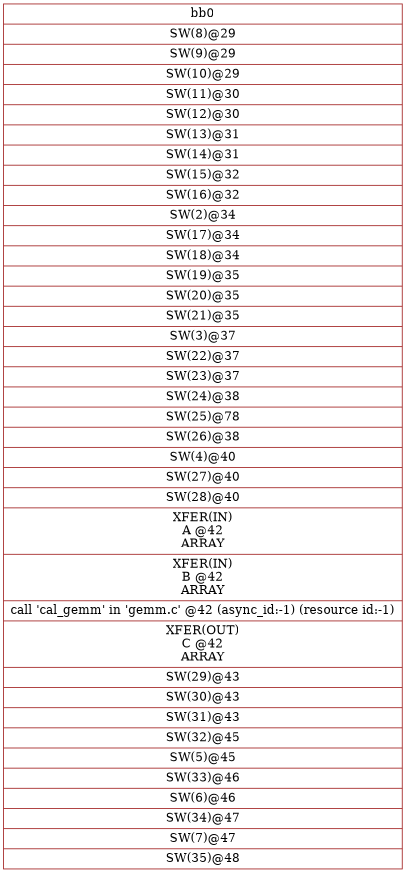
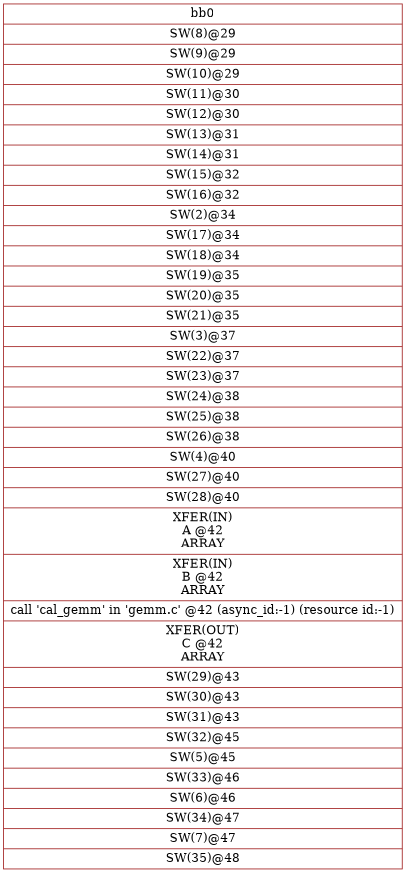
node "bb0": text "SW(25)@78" -> "SW(25)@38"
